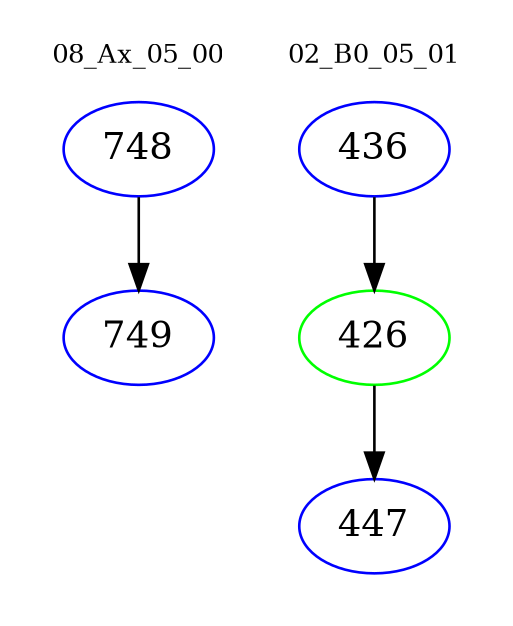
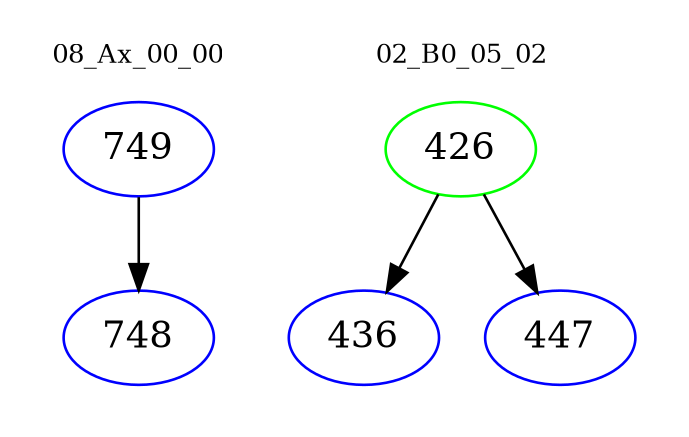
cluster "08_Ax_05_00": label "08_Ax_05_00" -> "08_Ax_00_00"
cluster "02_B0_05_01": label "02_B0_05_01" -> "02_B0_05_02"
edge "748" -> "749": reversed
edge "436" -> "426": reversed
